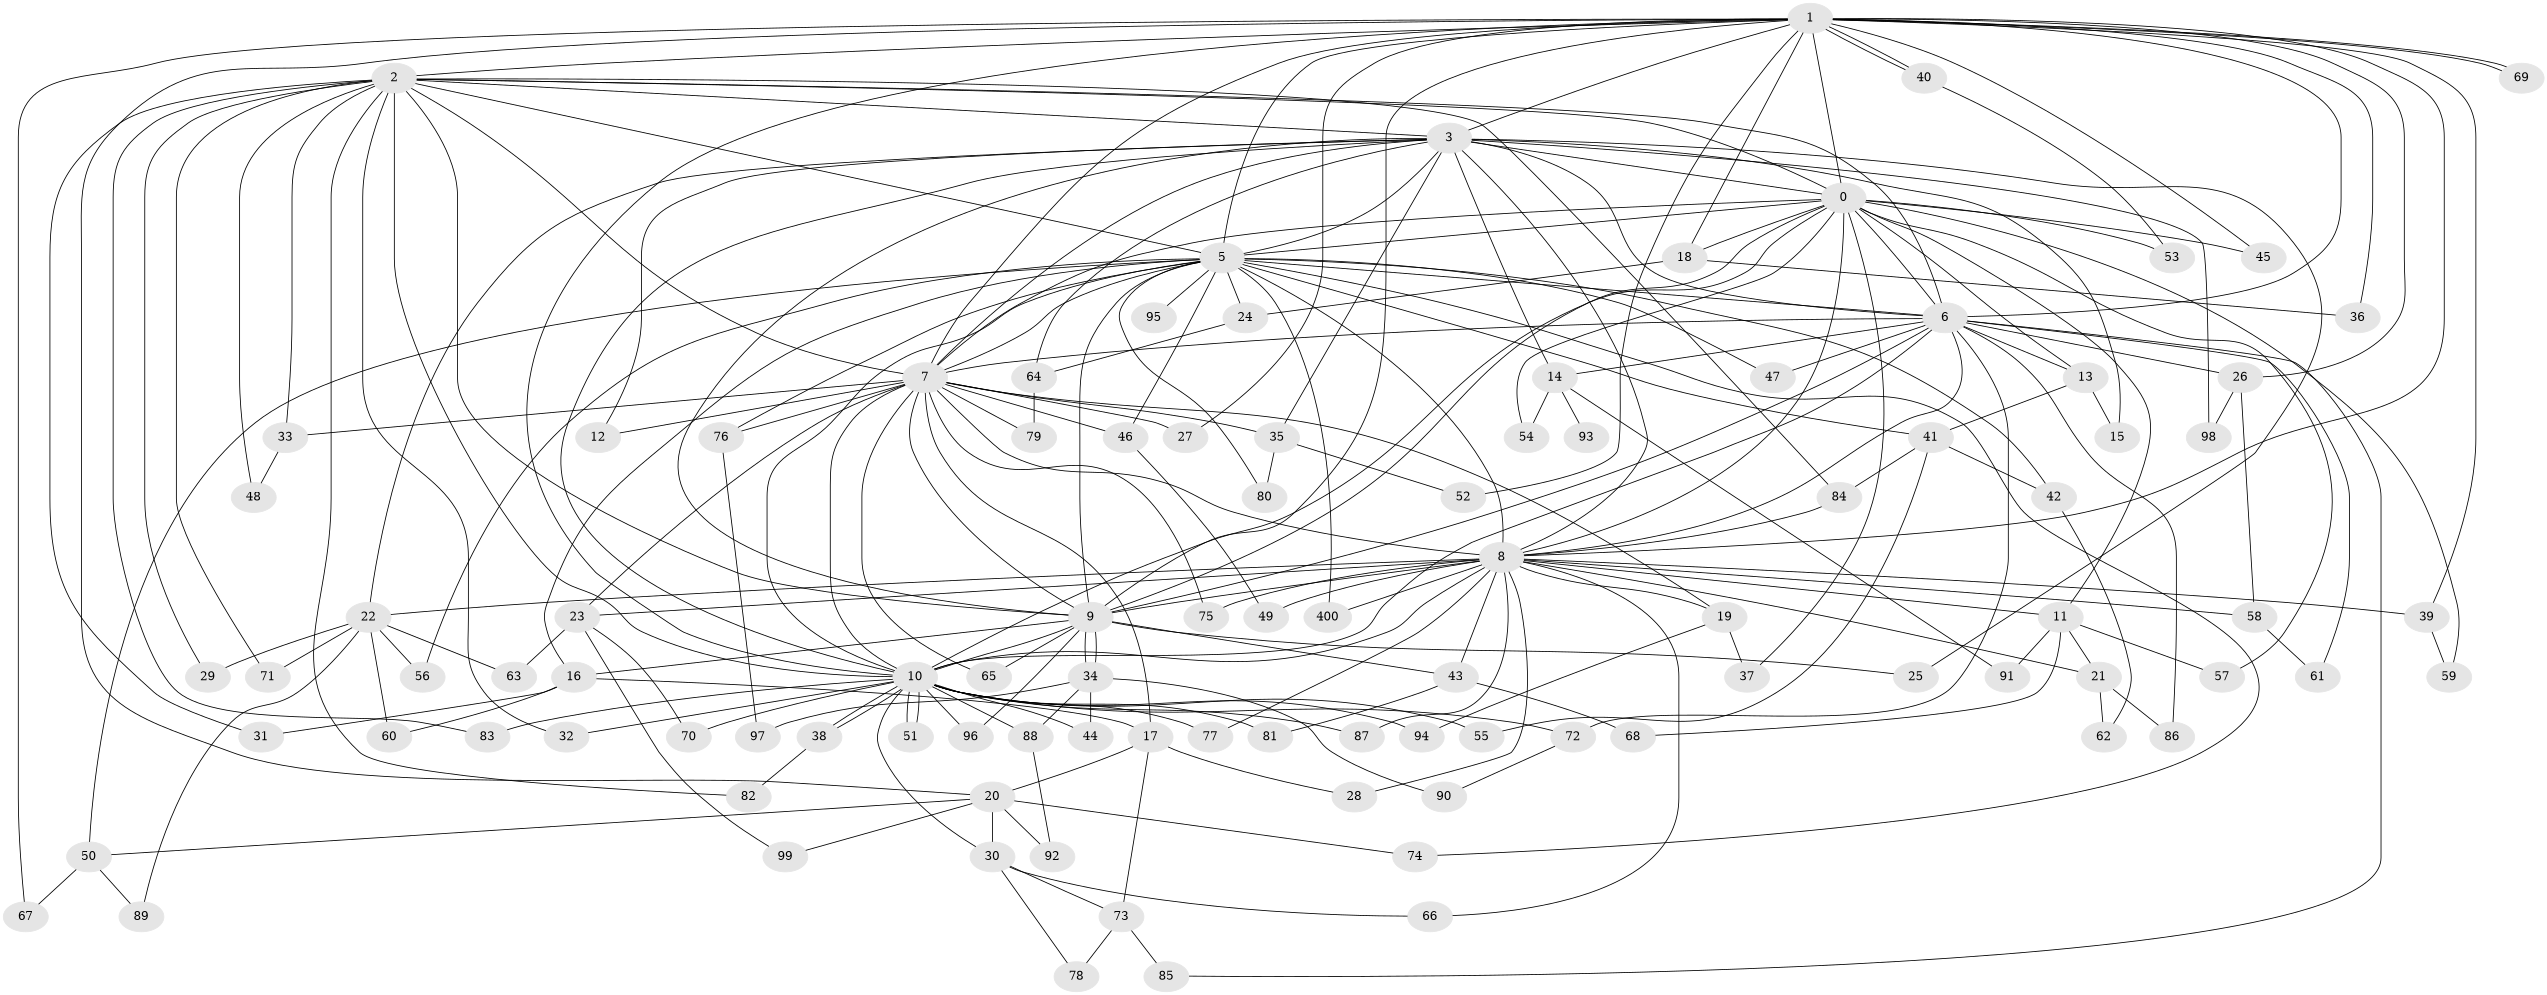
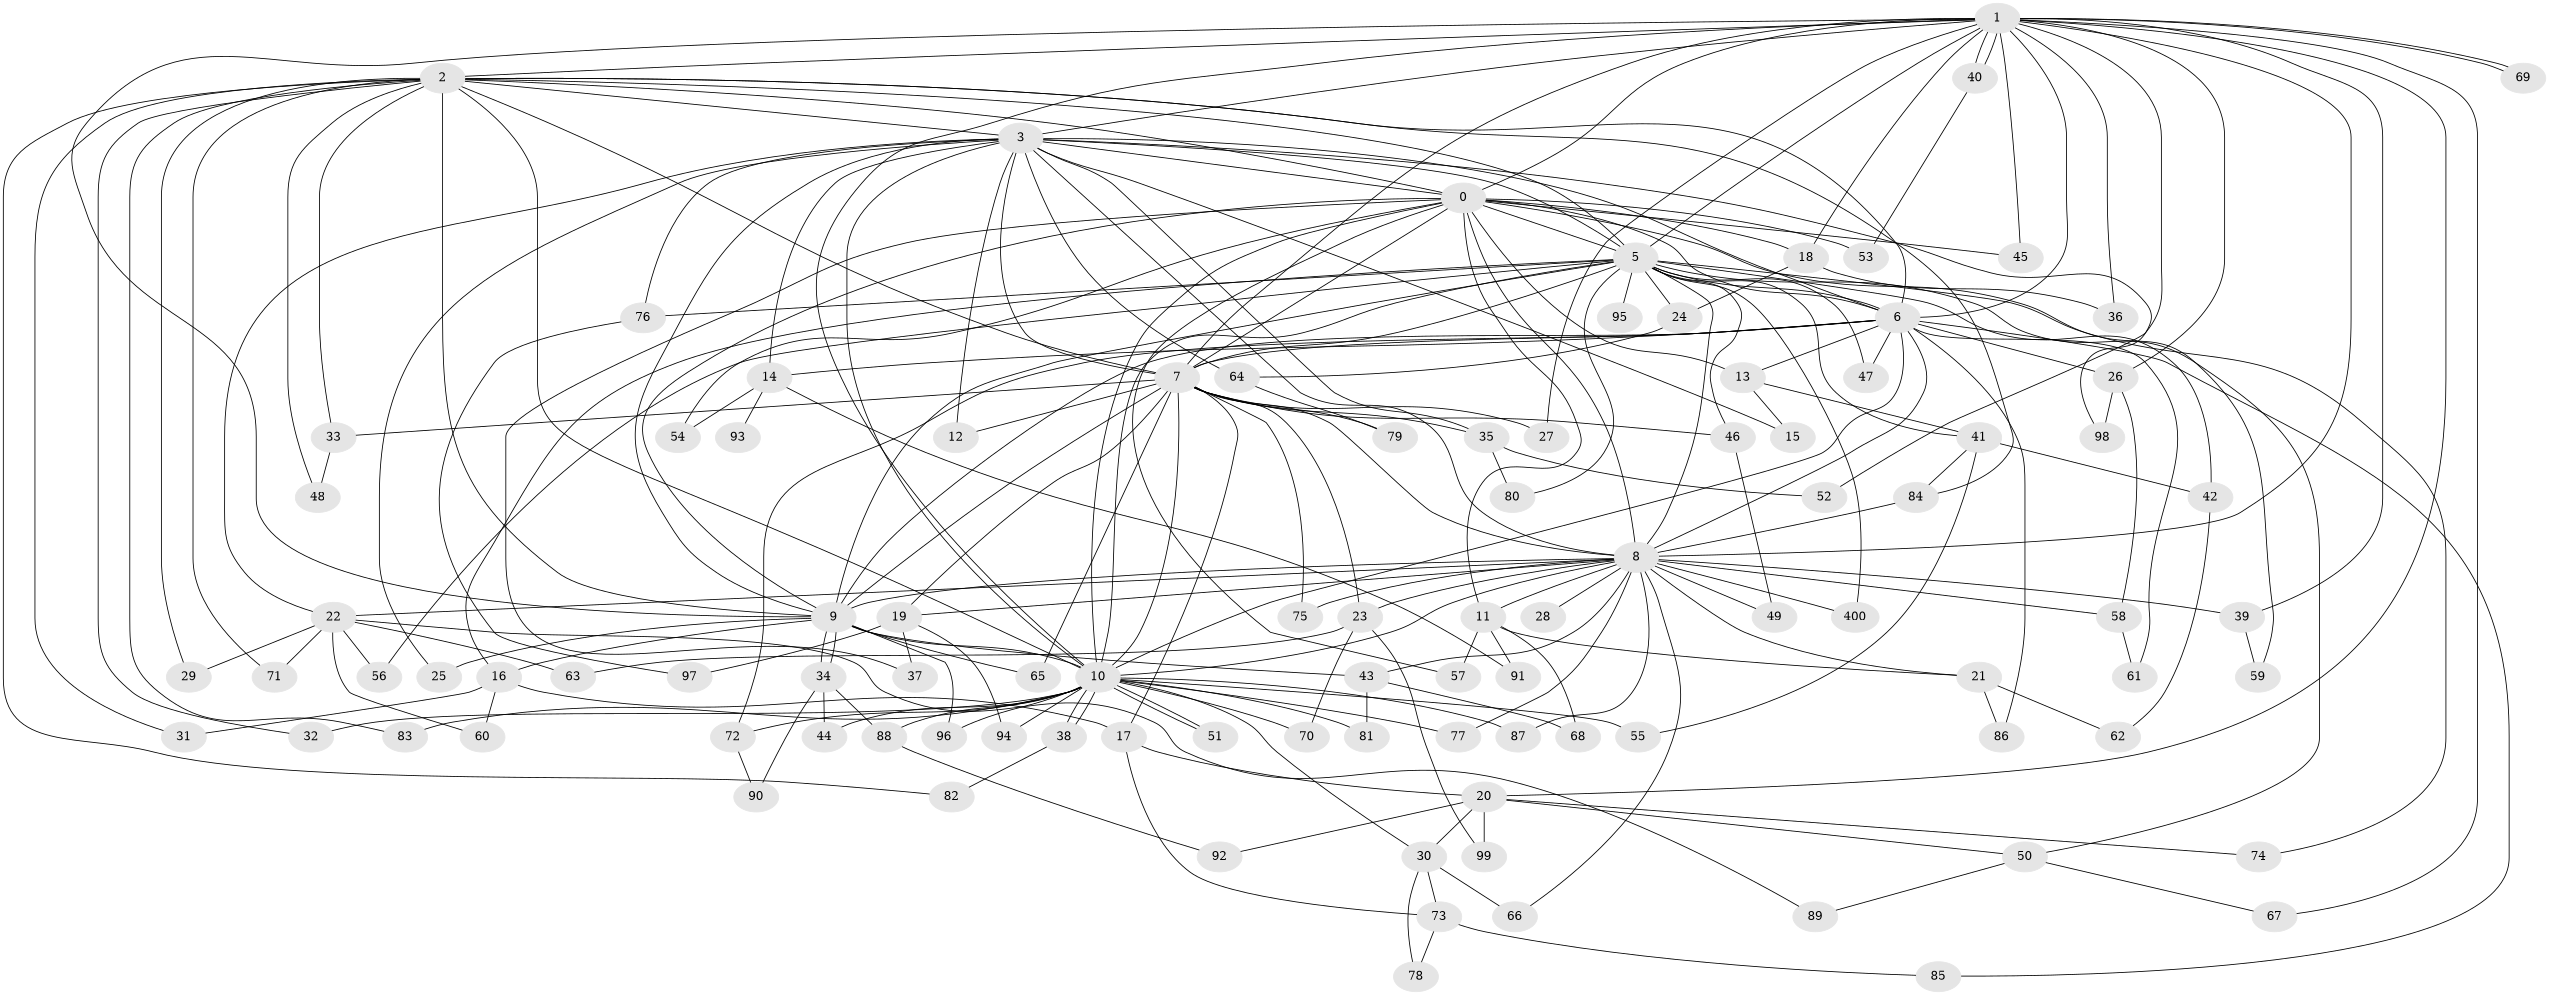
edge "7" -- "76": now "3" -- "76"
edge "34" -- "97": now "19" -- "97"
edge "17" -- "28": removed
